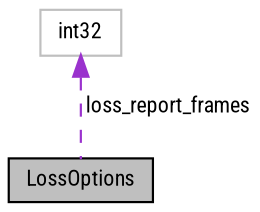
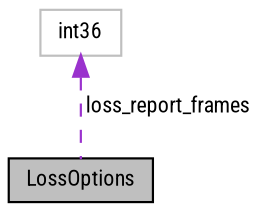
node "int32": label "int32" -> "int36"
